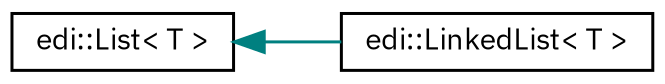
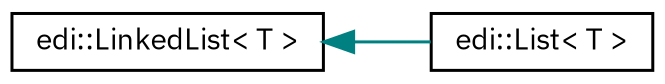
edge "edi::LinkedList< T >" -> "edi::List< T >": reversed
